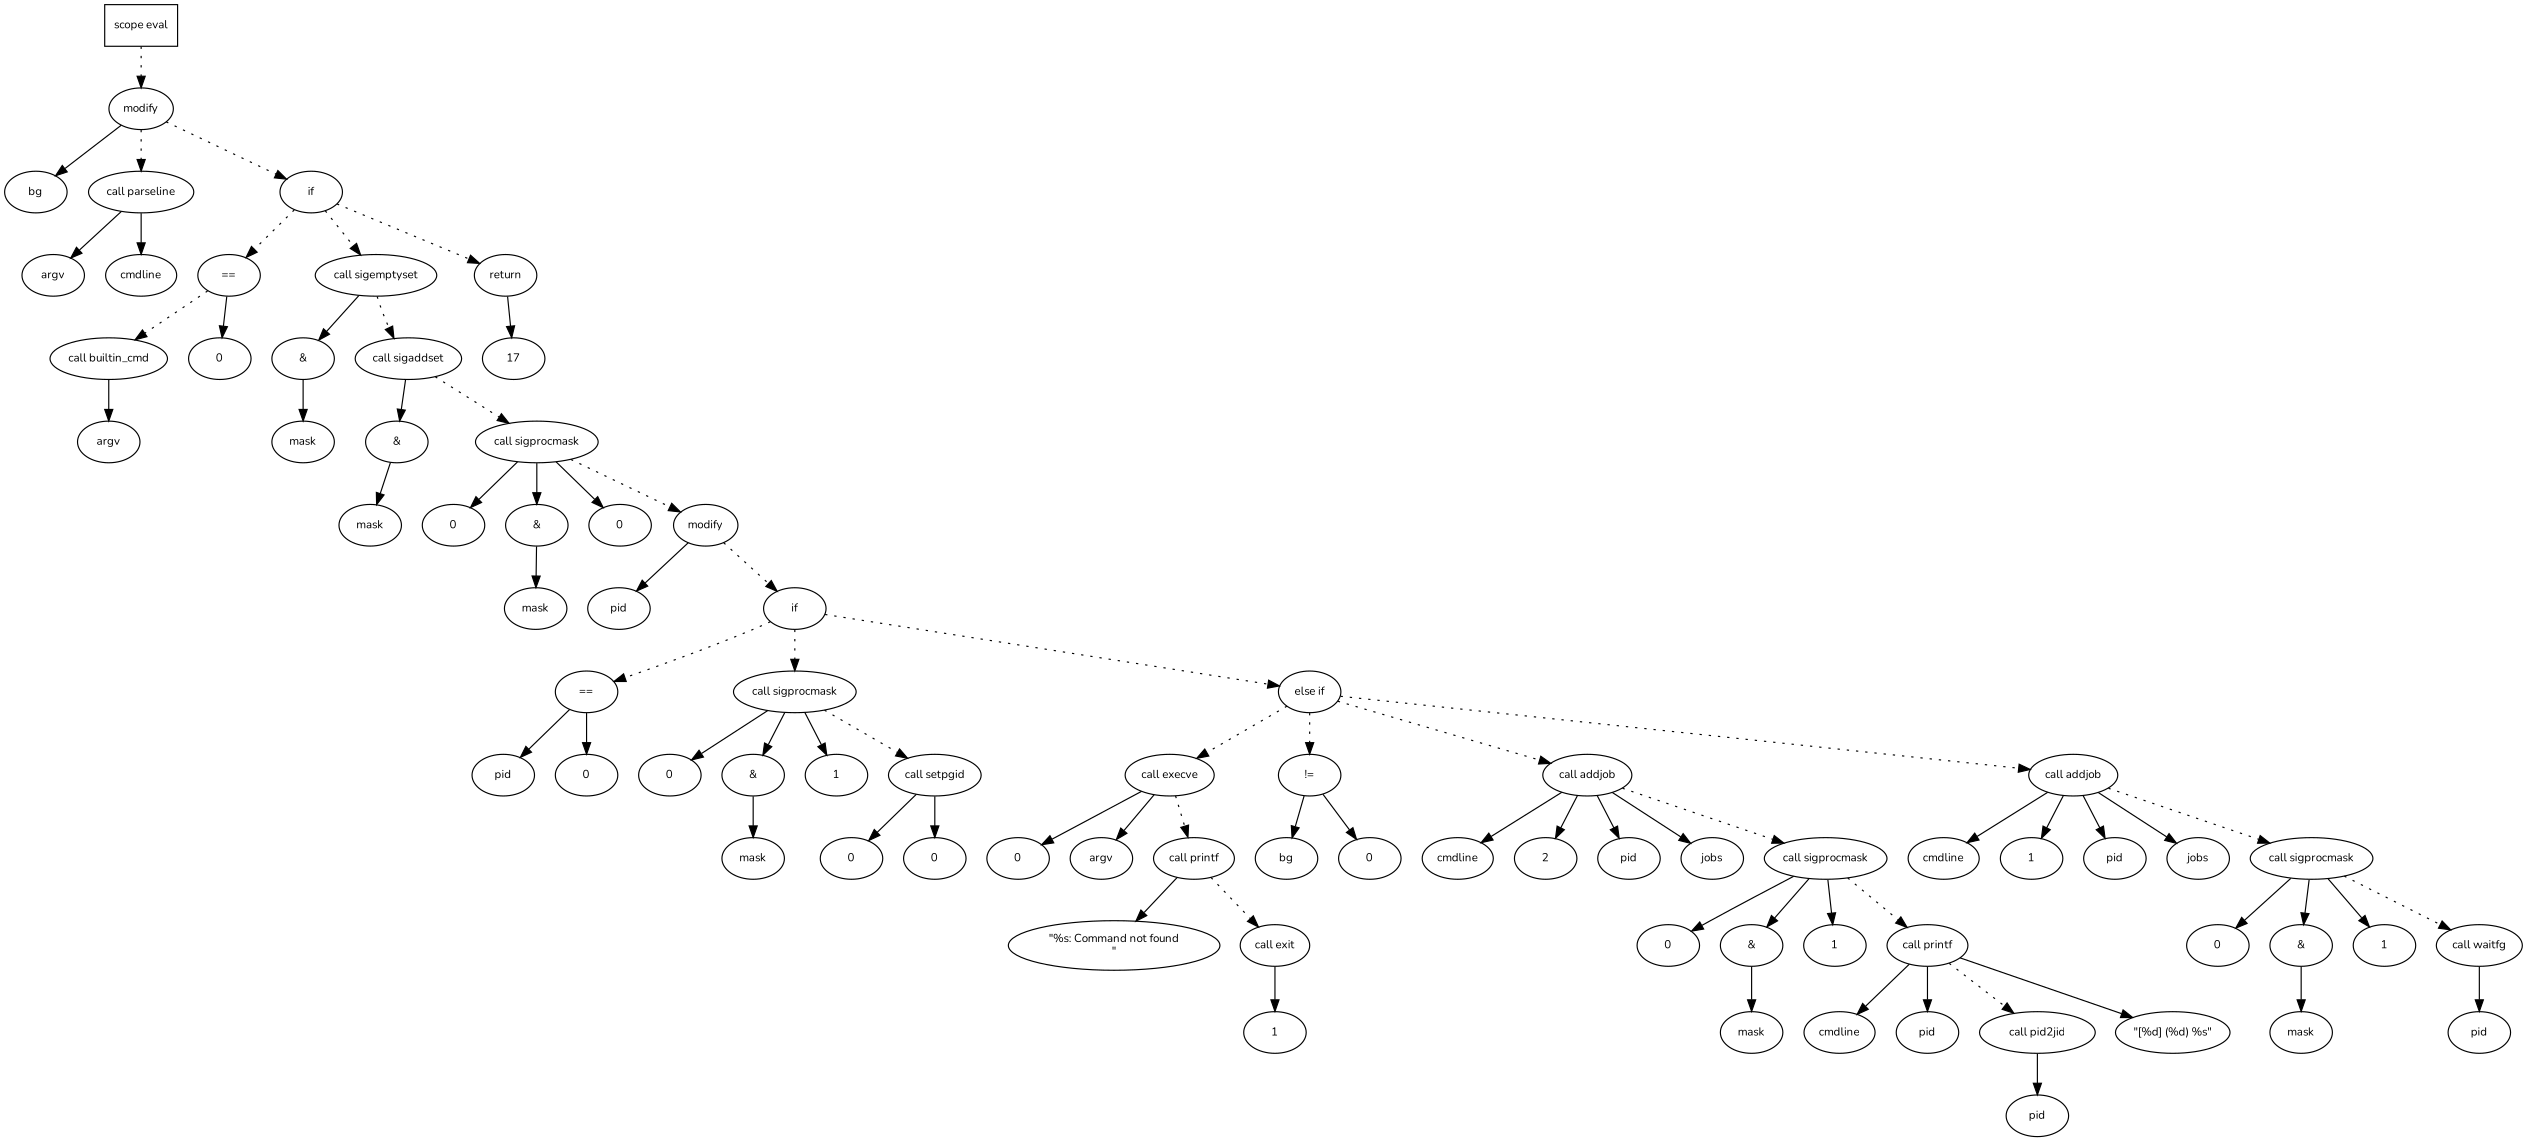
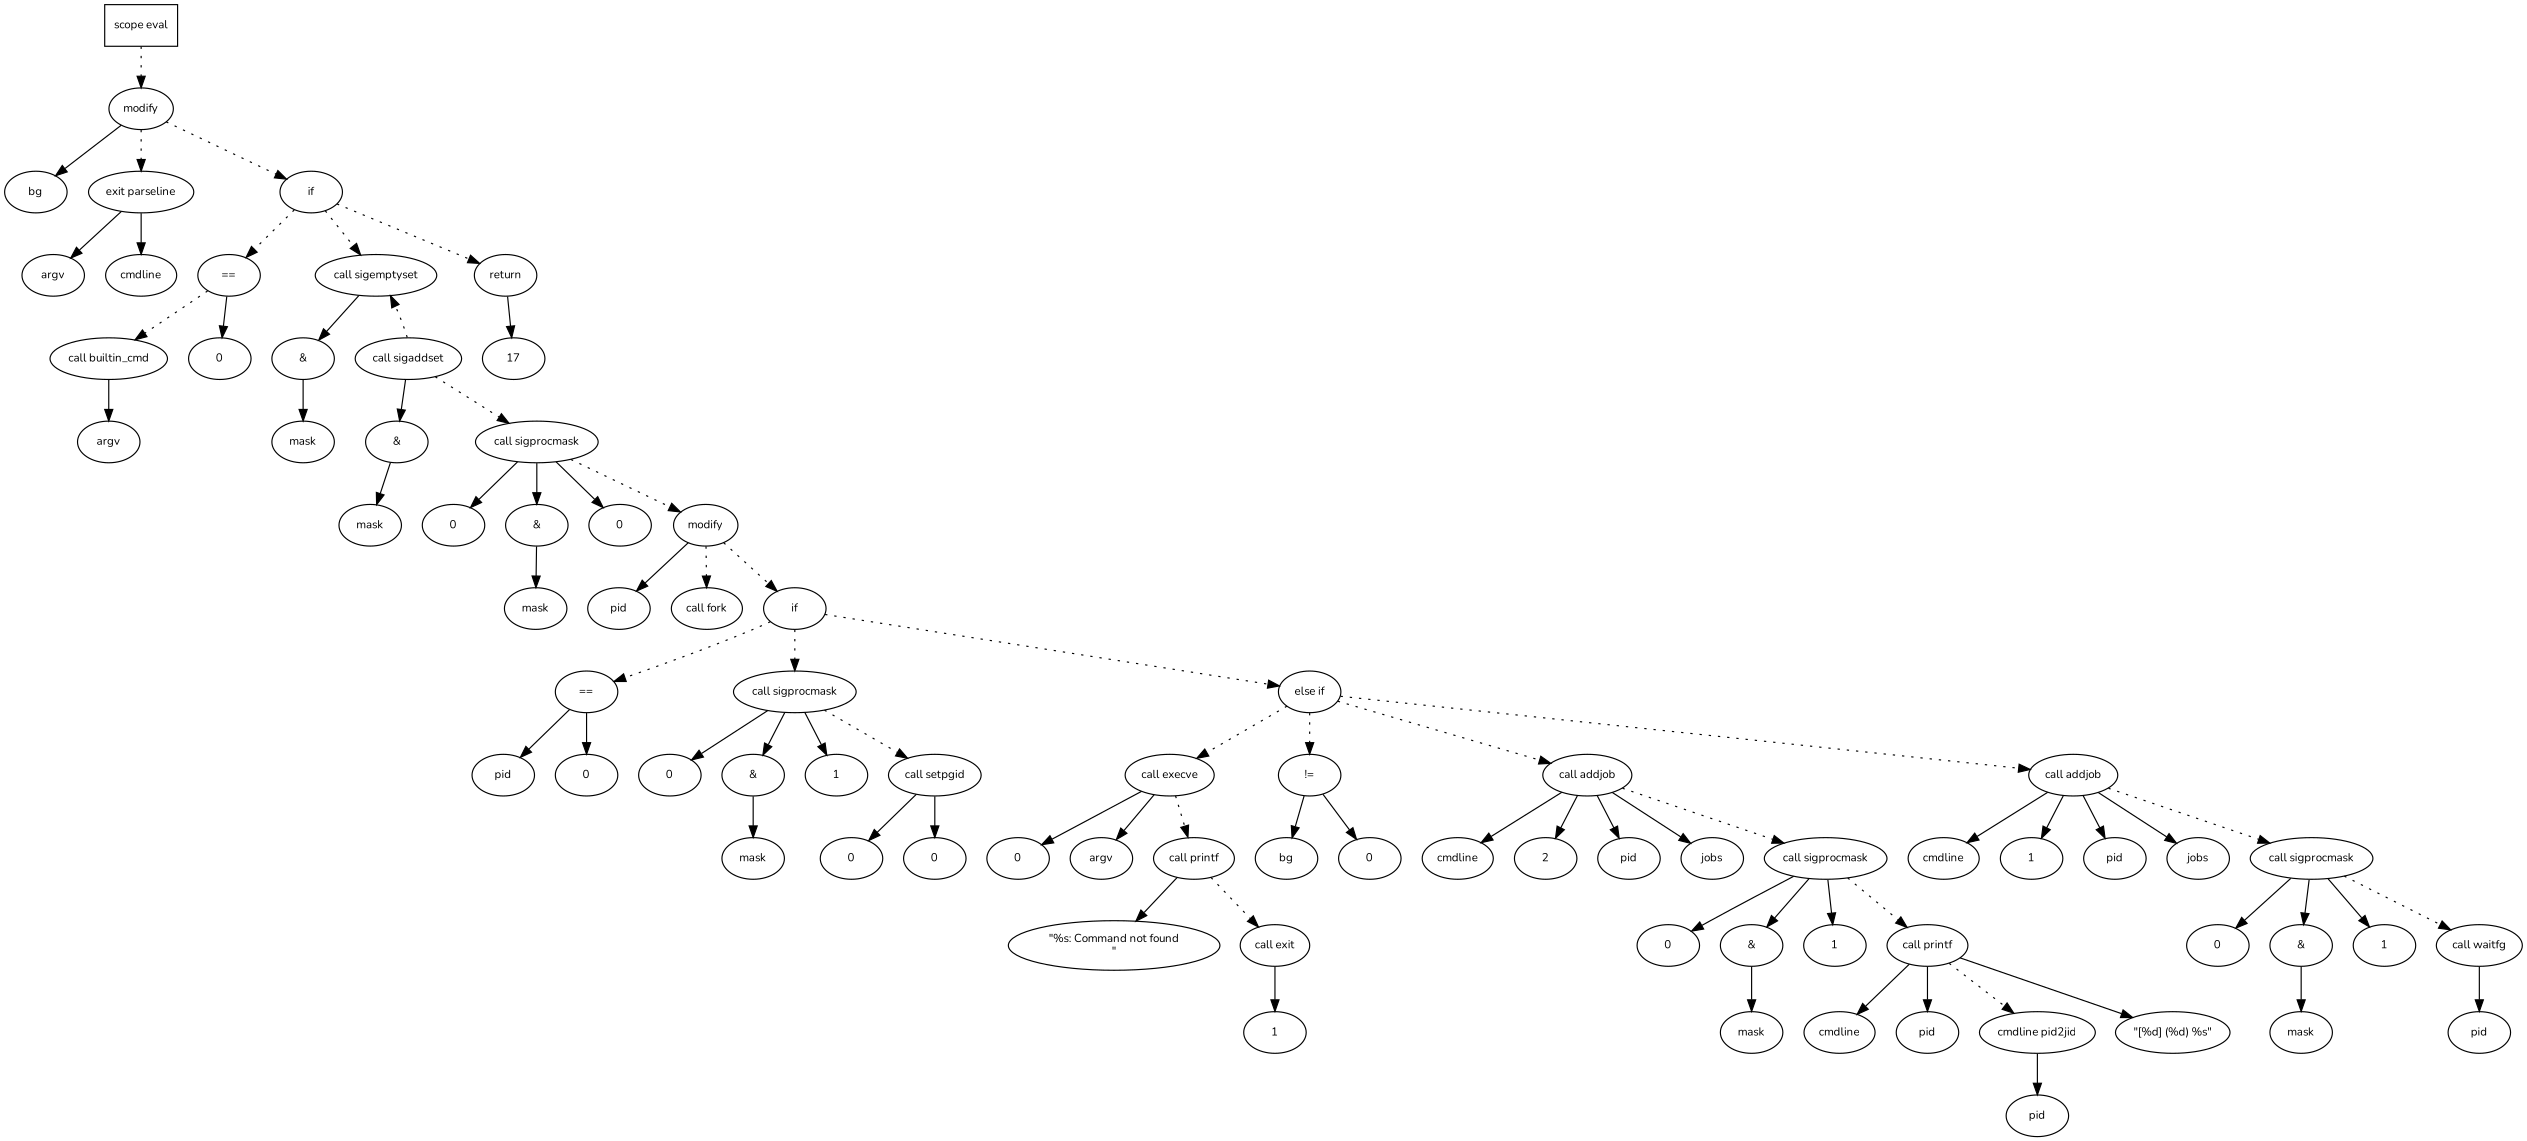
node "call parseline": label "call parseline" -> "exit parseline"
edge "call sigemptyset" -> "call sigaddset": reversed
node "call fork": added
node "call pid2jid": label "call pid2jid" -> "cmdline pid2jid"
